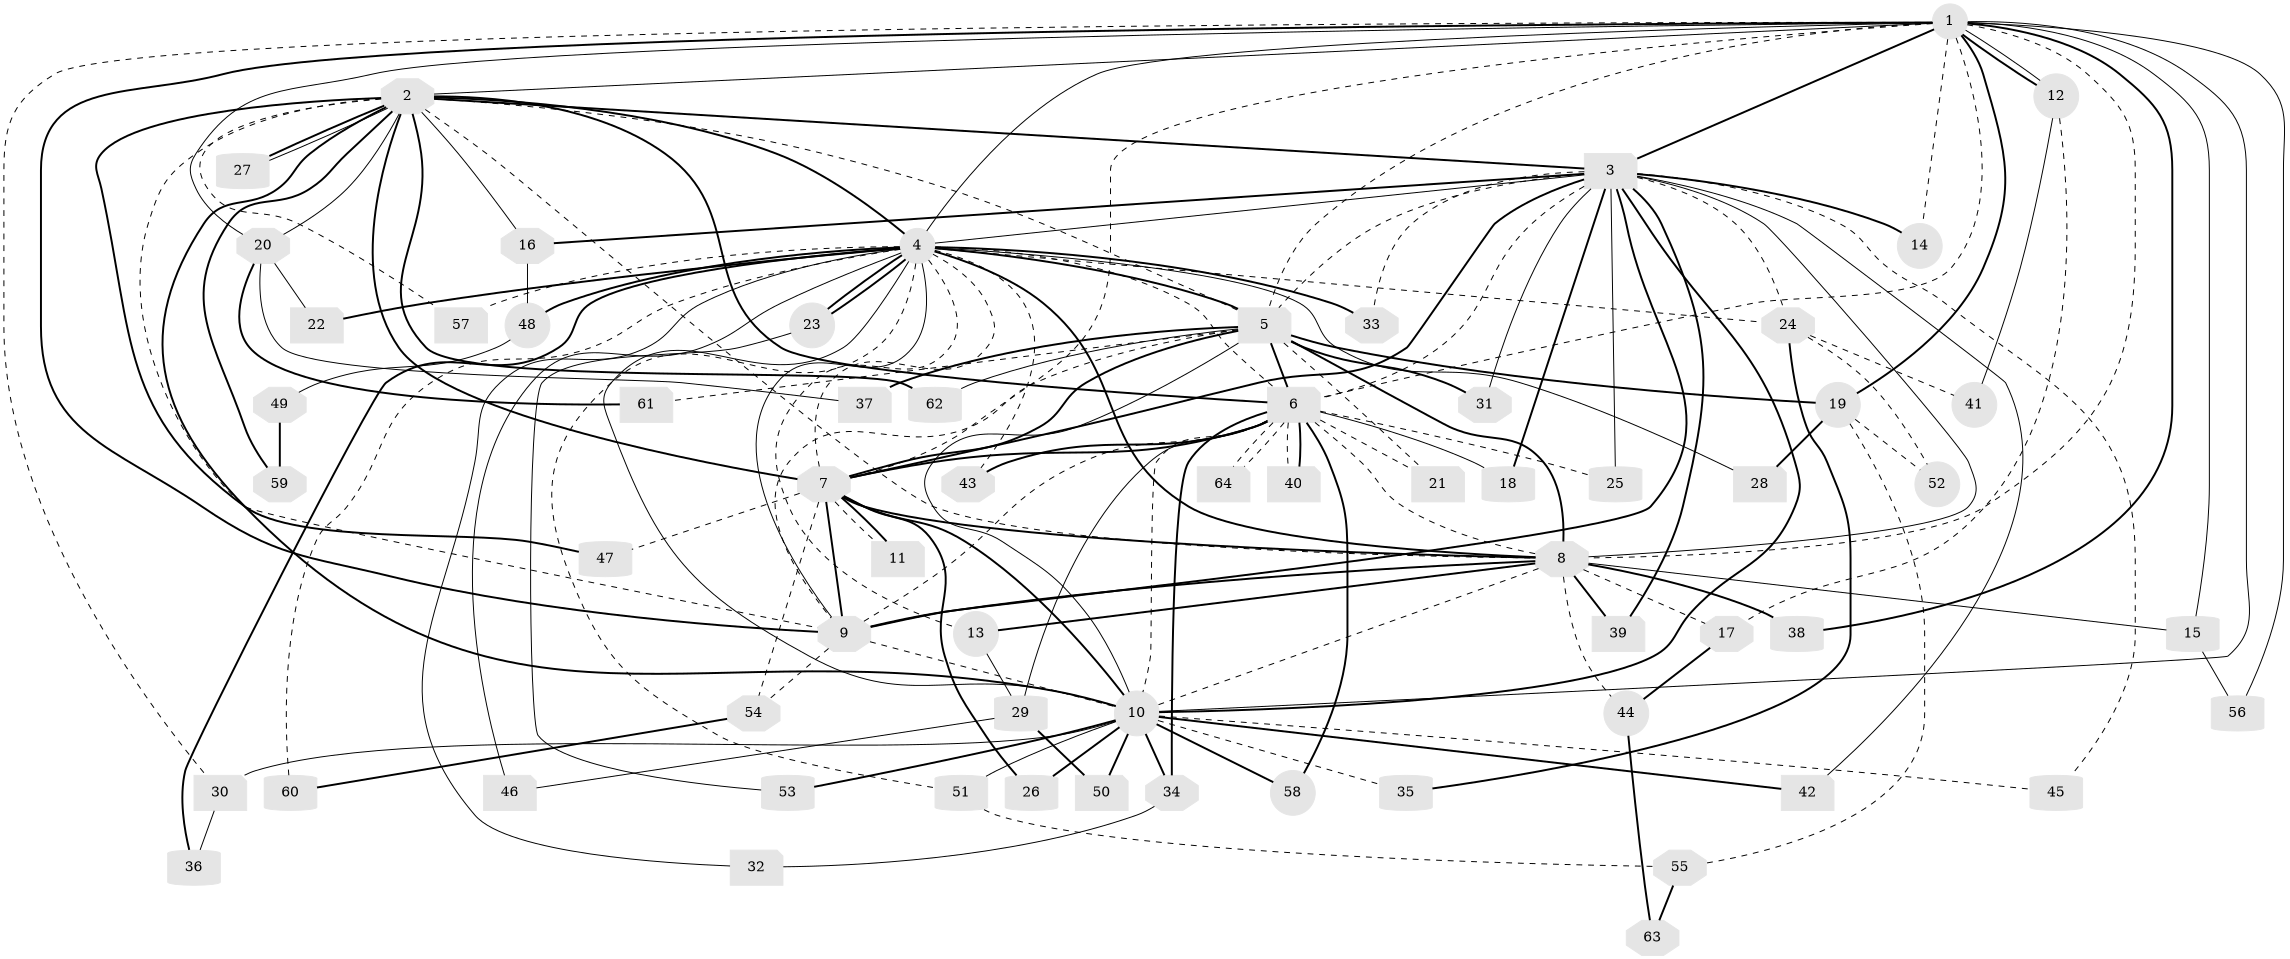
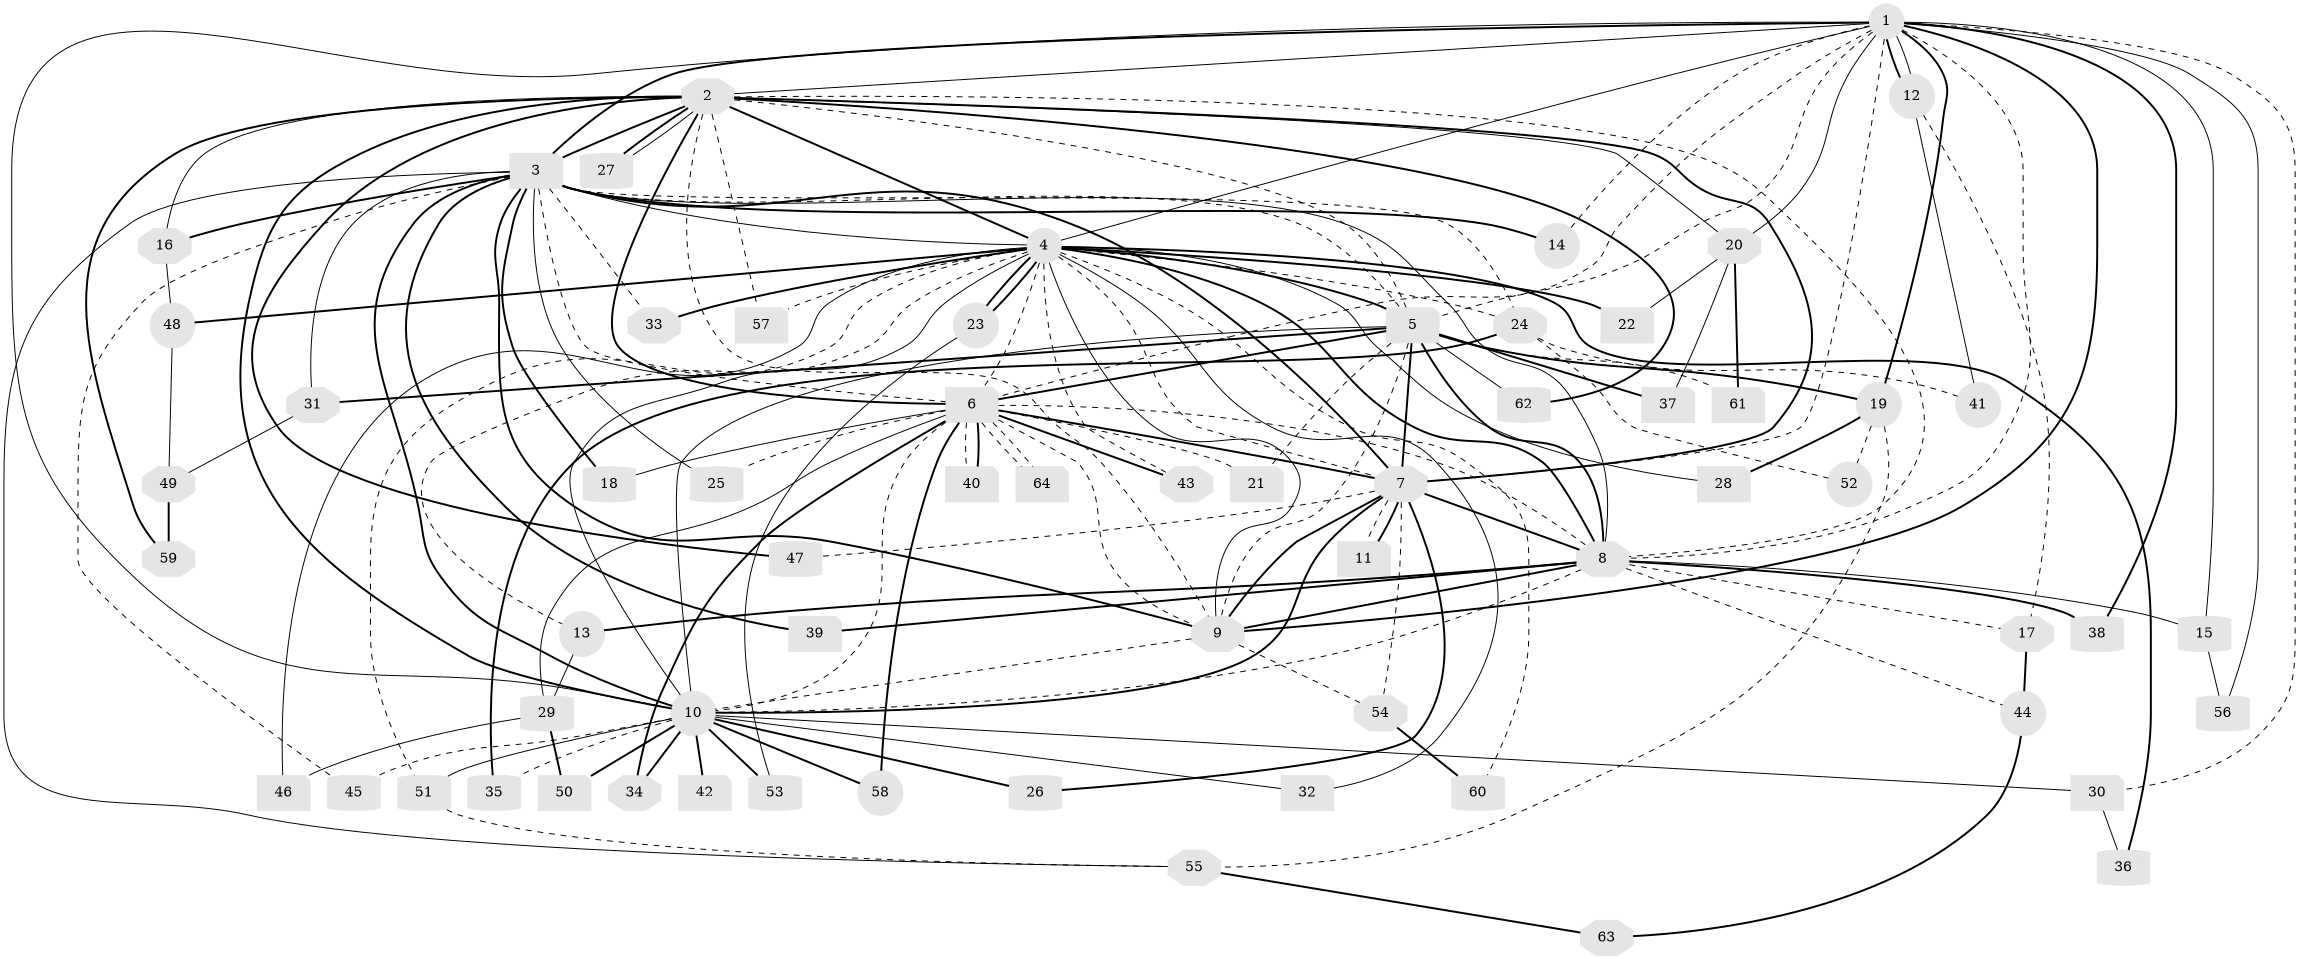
edge "3" -- "42": now "3" -- "55"
edge "31" -- "49": added
edge "34" -- "32": now "10" -- "32"
